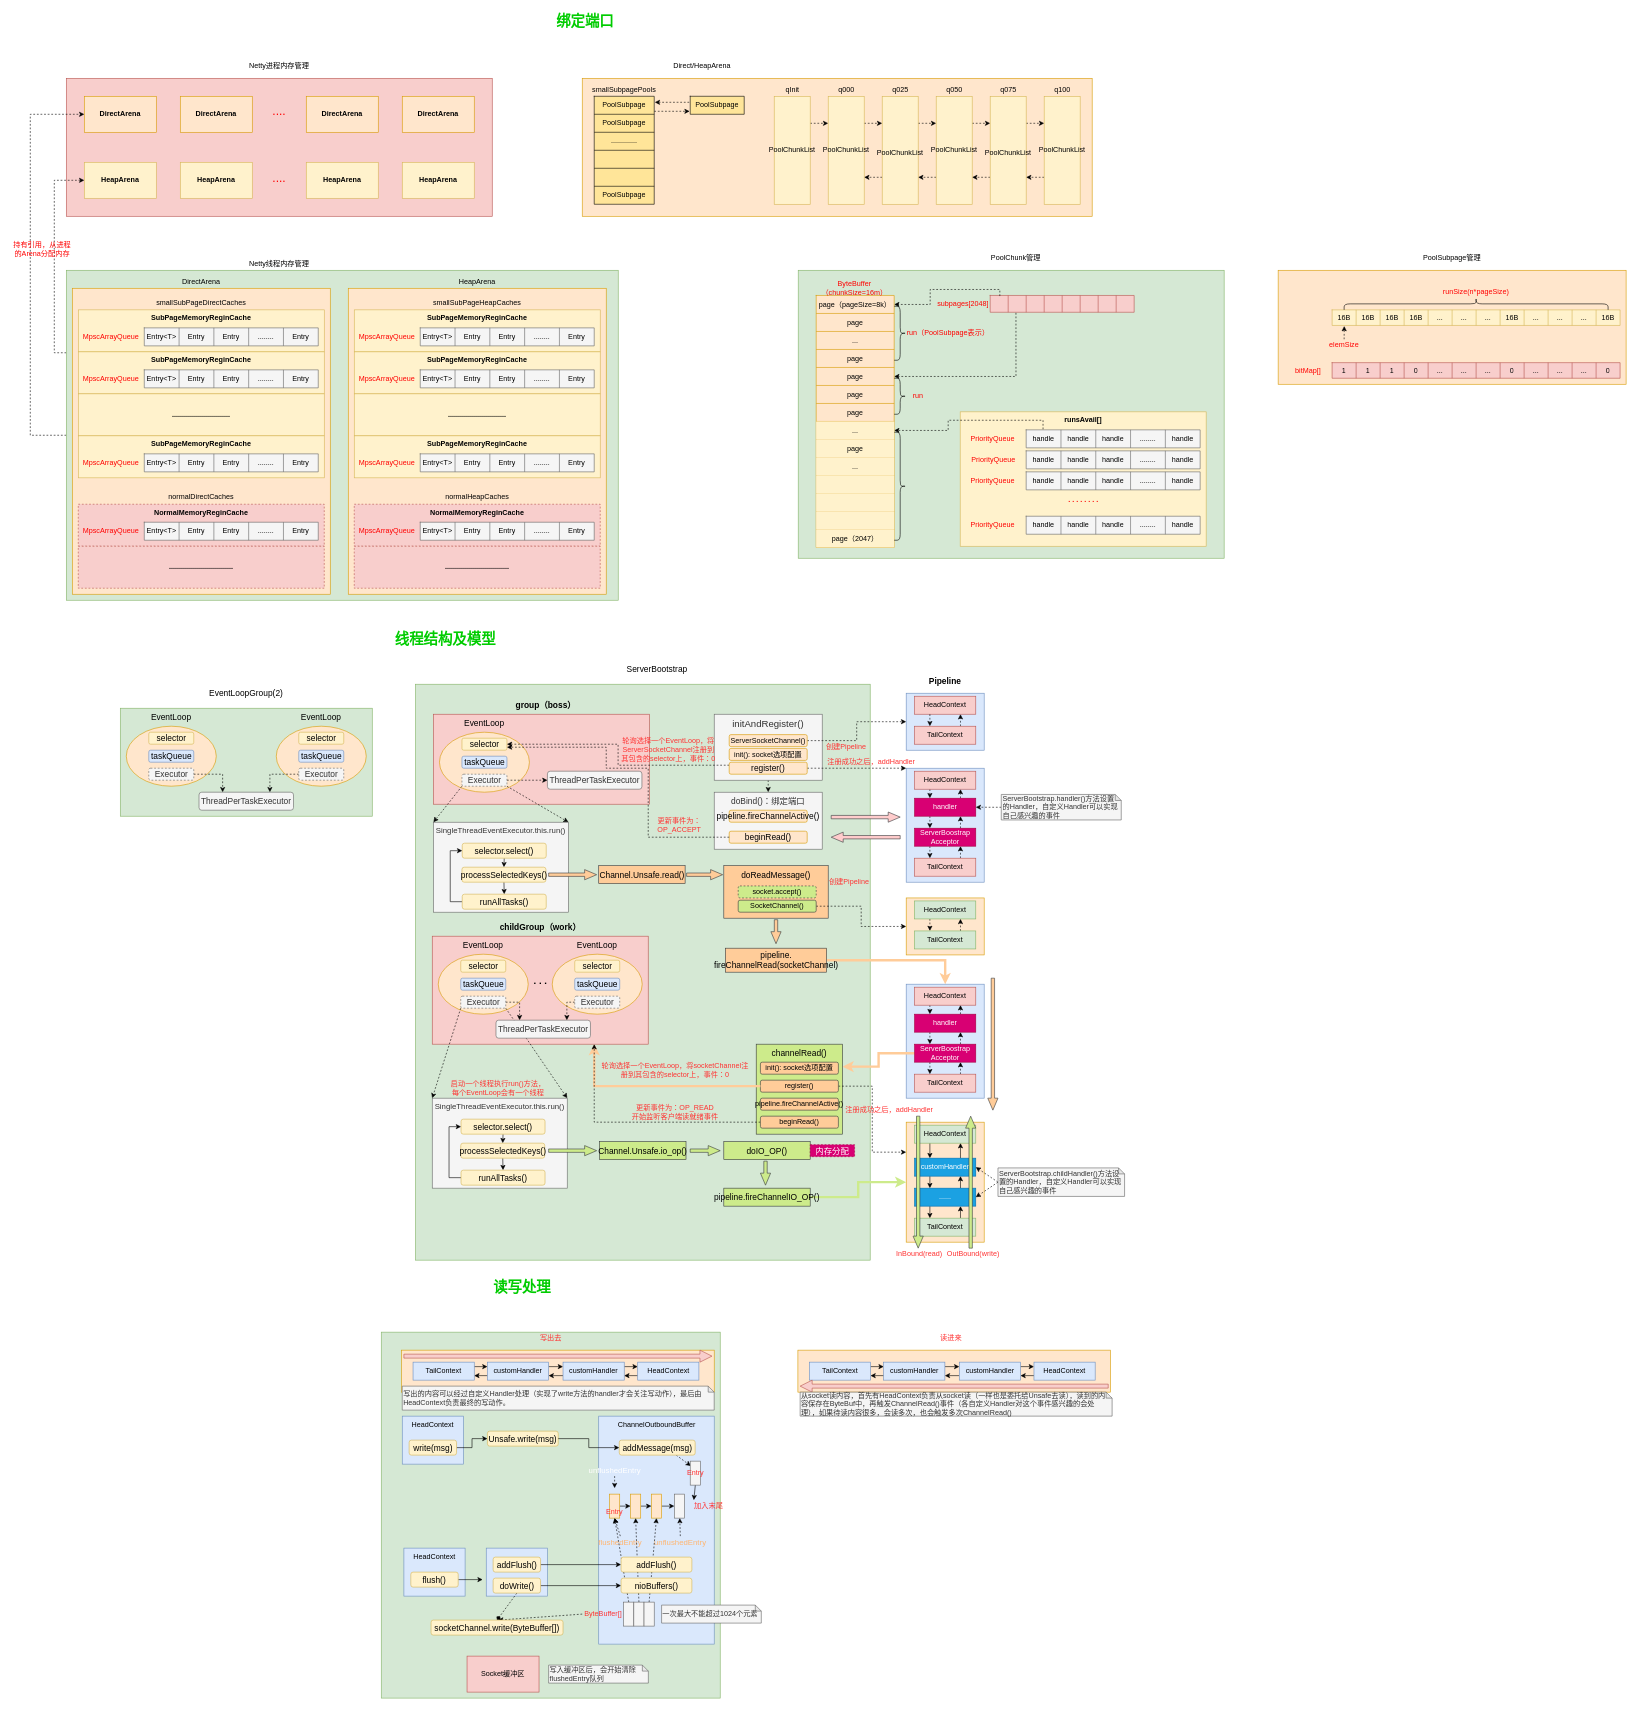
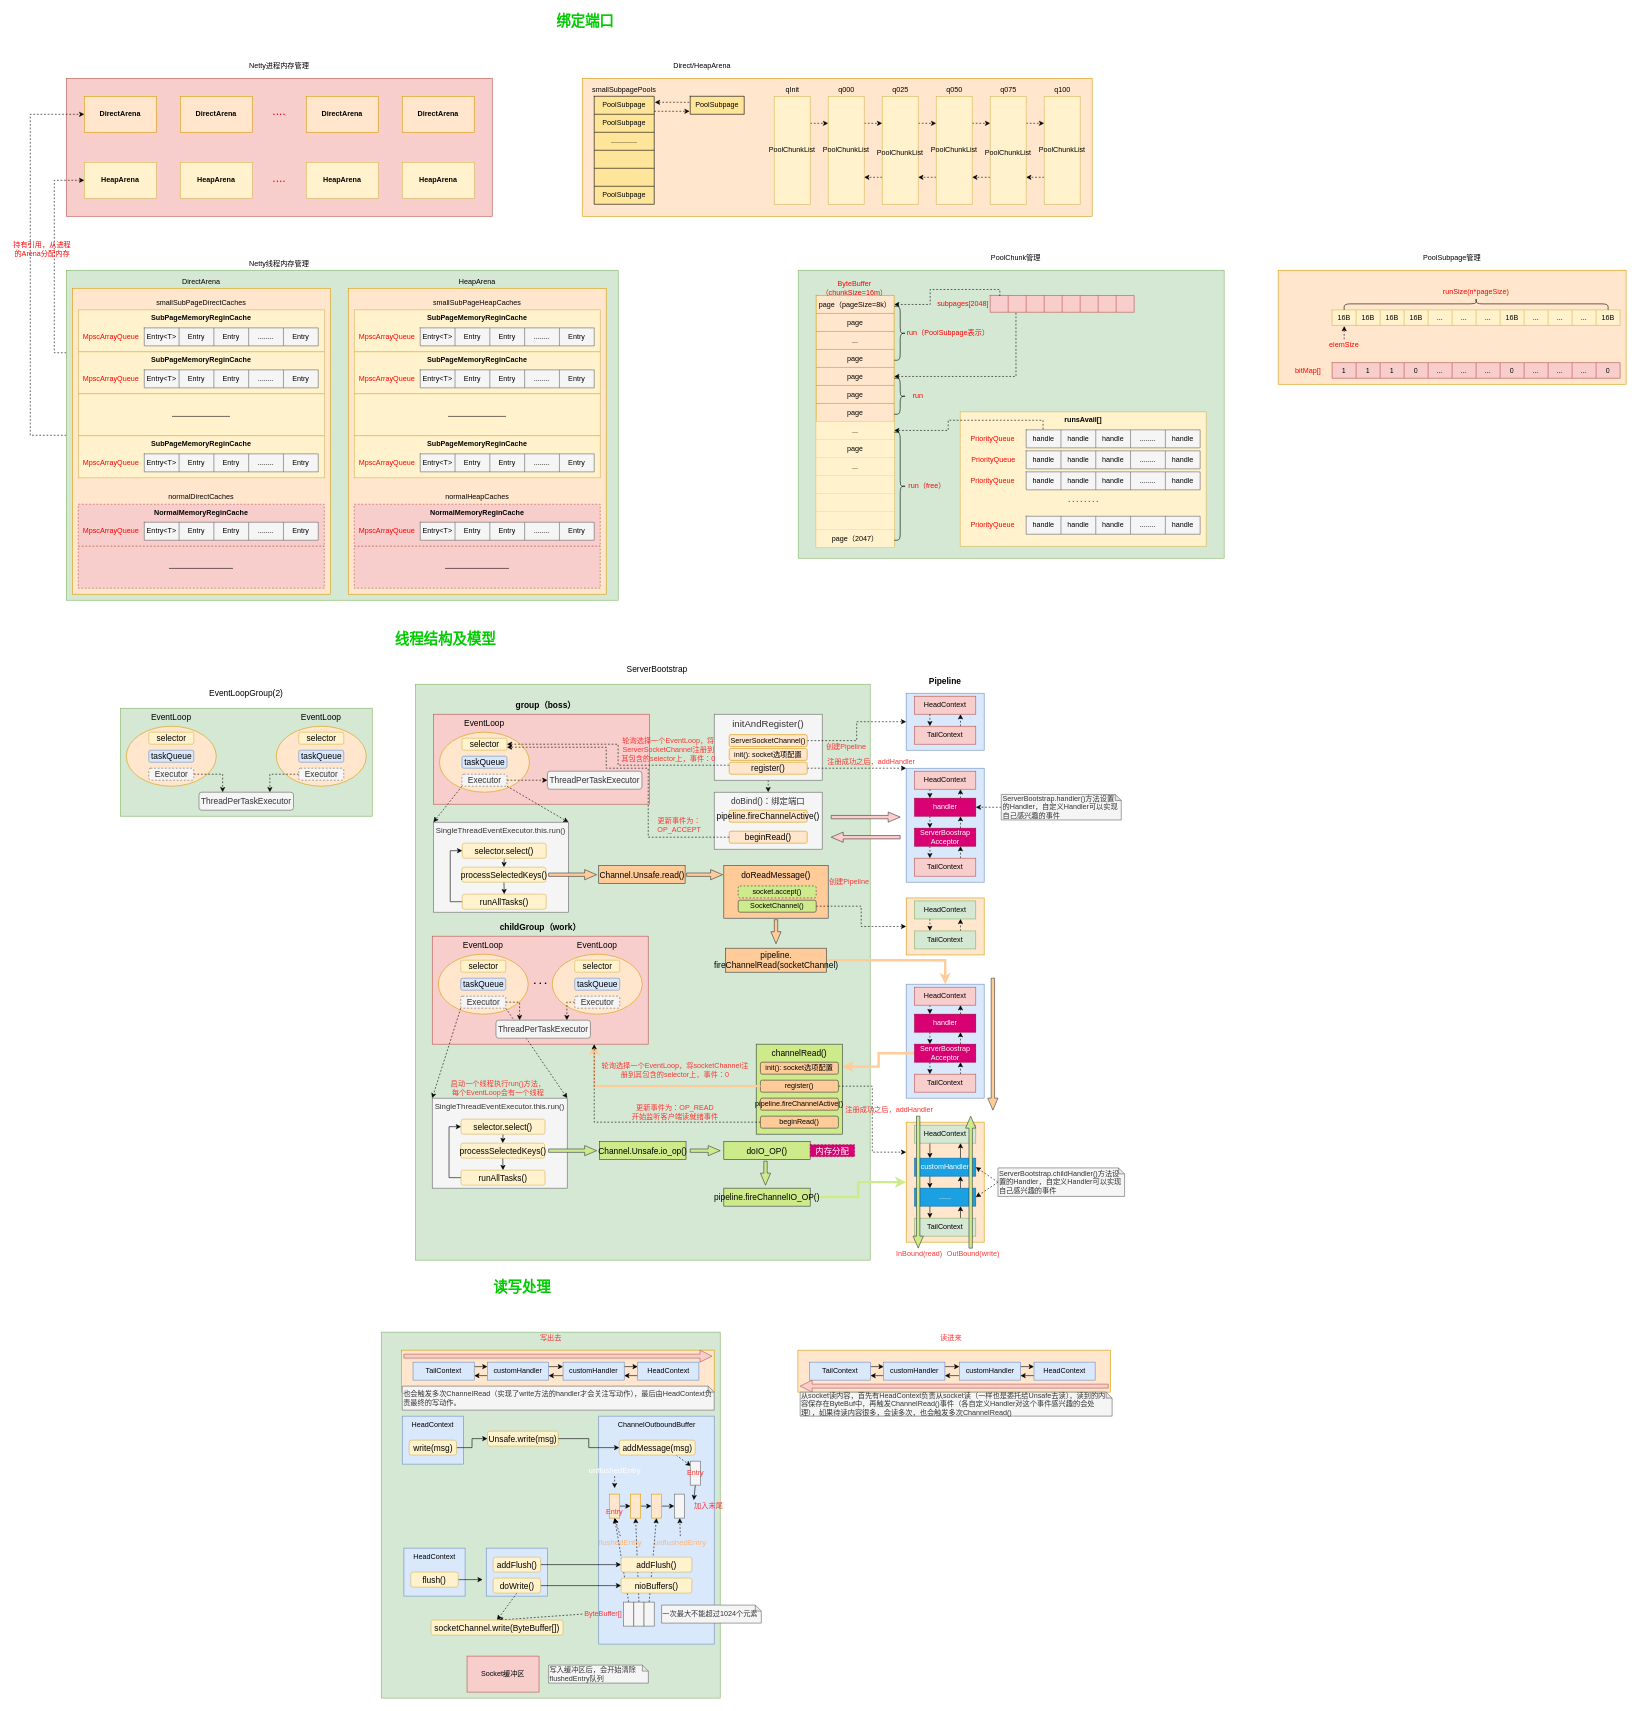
node "run（free）": added
node "写出的内容可以经过自定义Handler处理（实现了write方法的handler才会关注写动作），最后由HeadContext负责最终的写动作。": label "写出的内容可以经过自定义Handler处理（实现了write方法的handler才会关注写动作），最后由HeadContext负责最终的写动作。" -> "也会触发多次ChannelRead（实现了write方法的handler才会关注写动作），最后由HeadContext负责最终的写动作。"
edge "doWrite()" -> "socketChannel.write(ByteBuffer[])": arrowhead diamond -> classic
